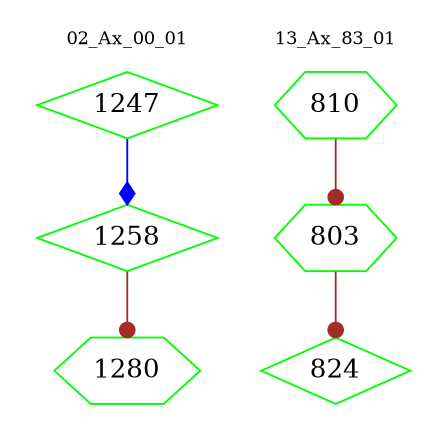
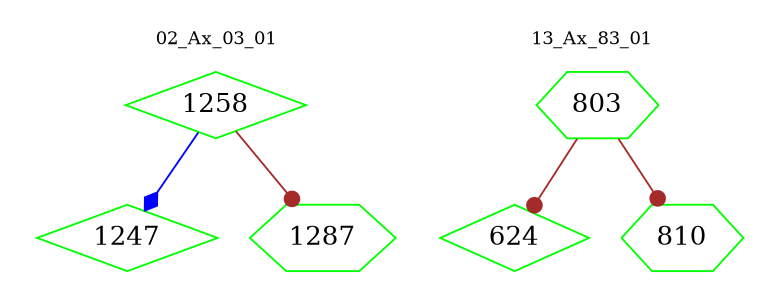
cluster "02_Ax_00_01": label "02_Ax_00_01" -> "02_Ax_03_01"
edge "1247" -> "1258": reversed
edge "810" -> "803": reversed
node "1280": label "1280" -> "1287"
node "824": label "824" -> "624"
